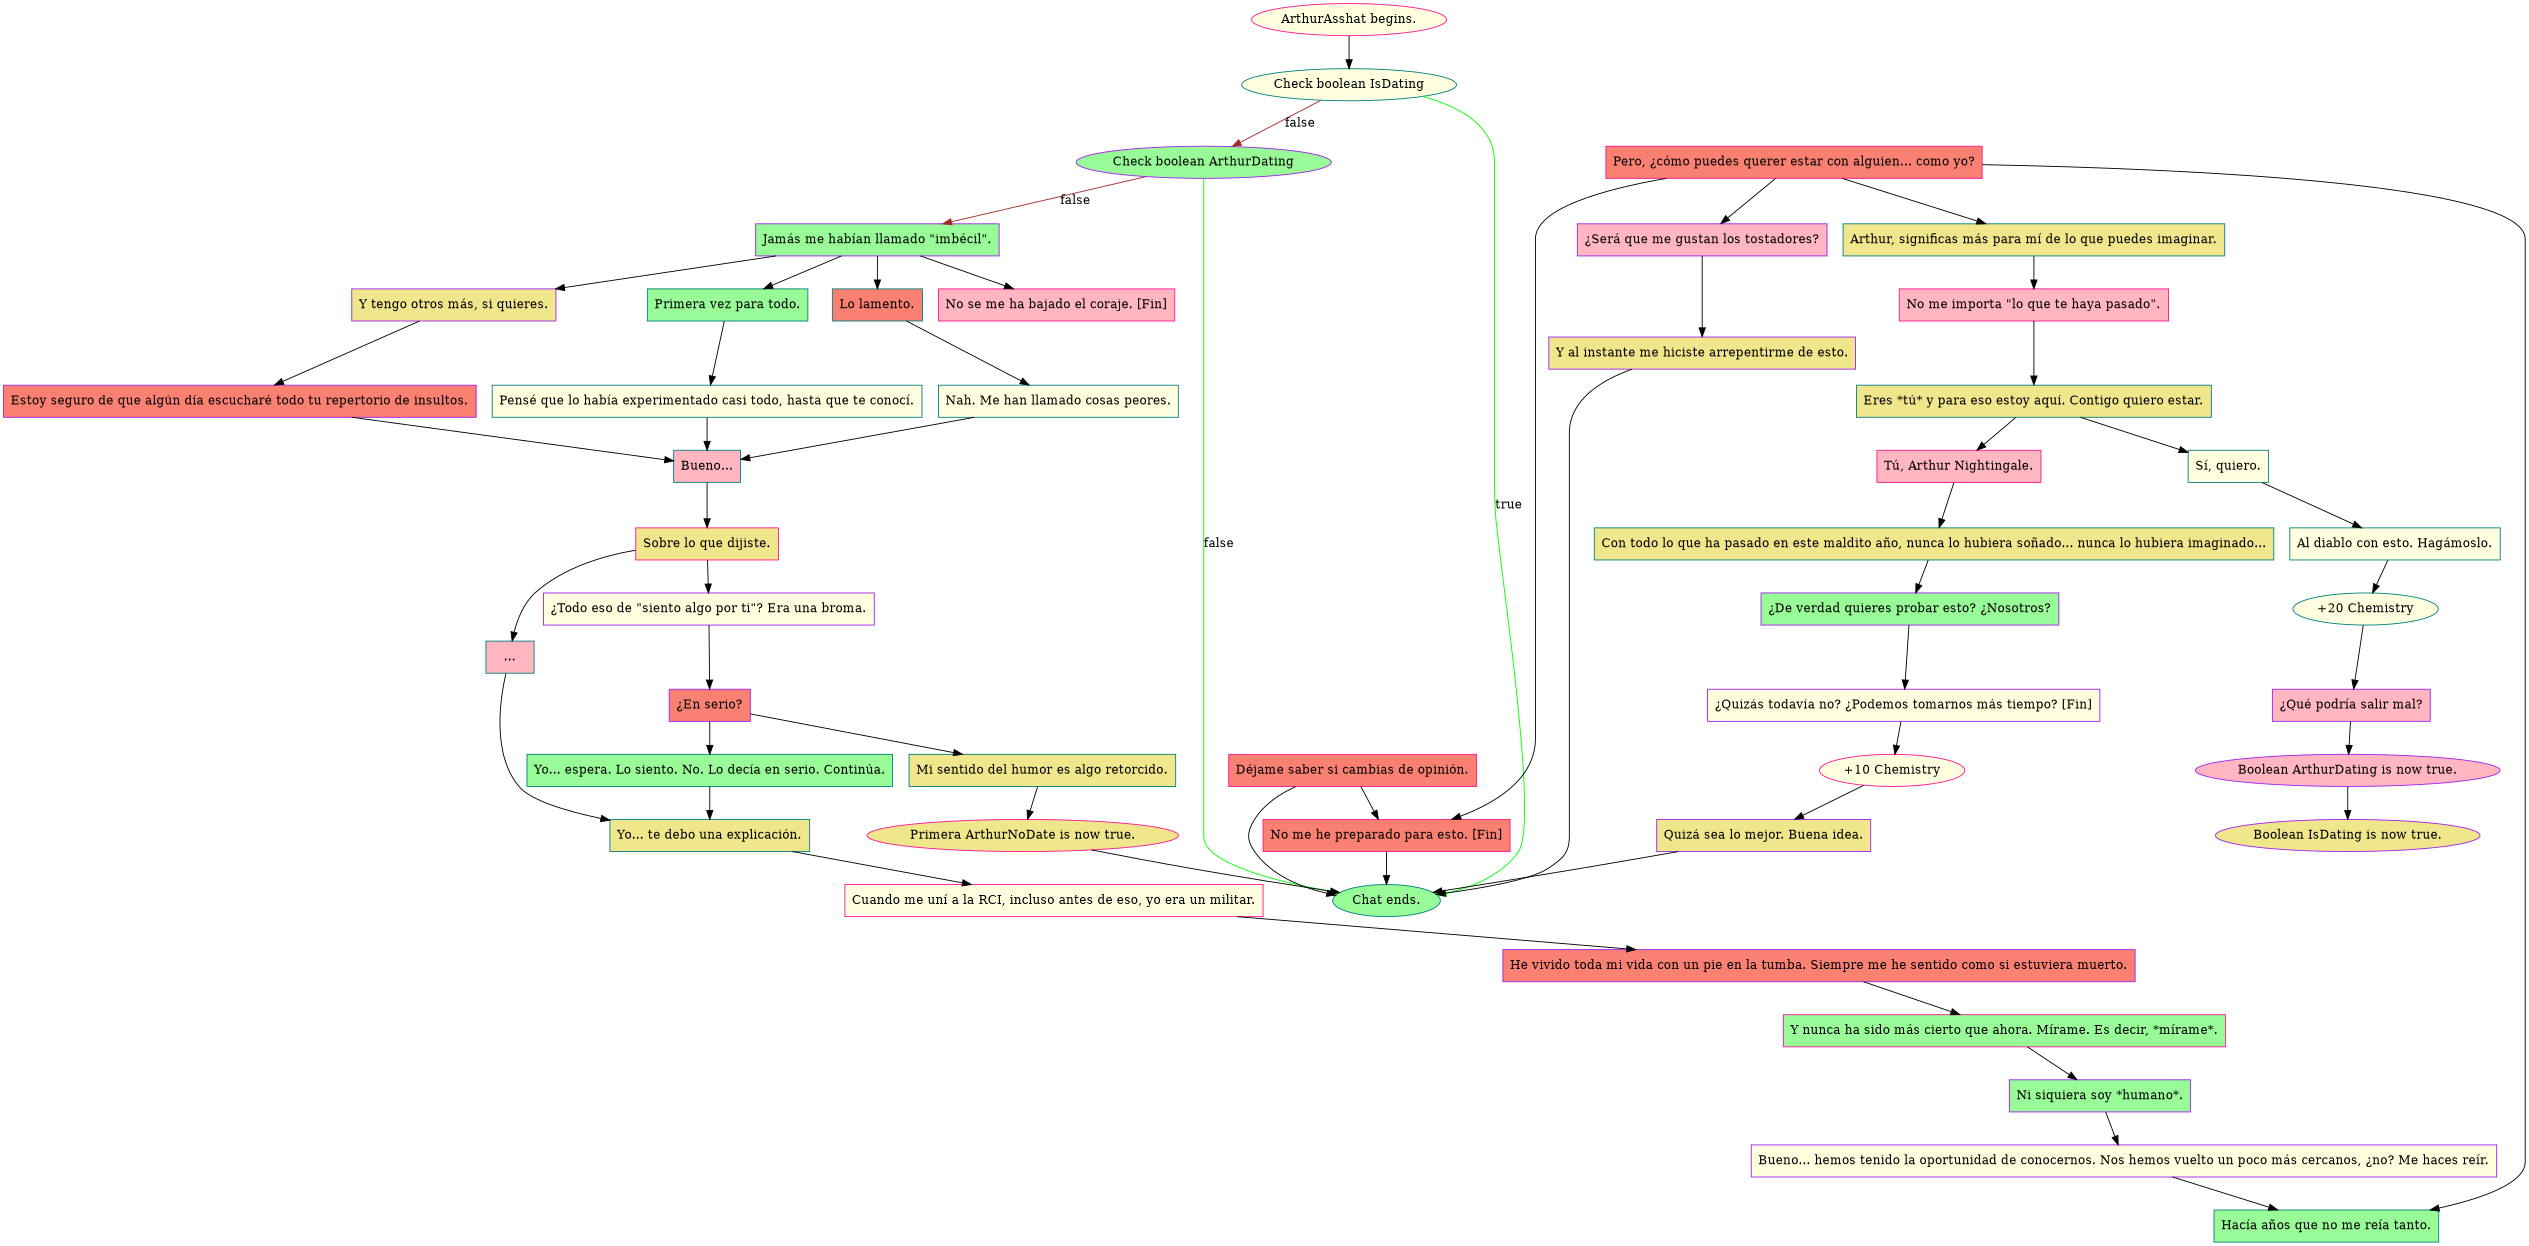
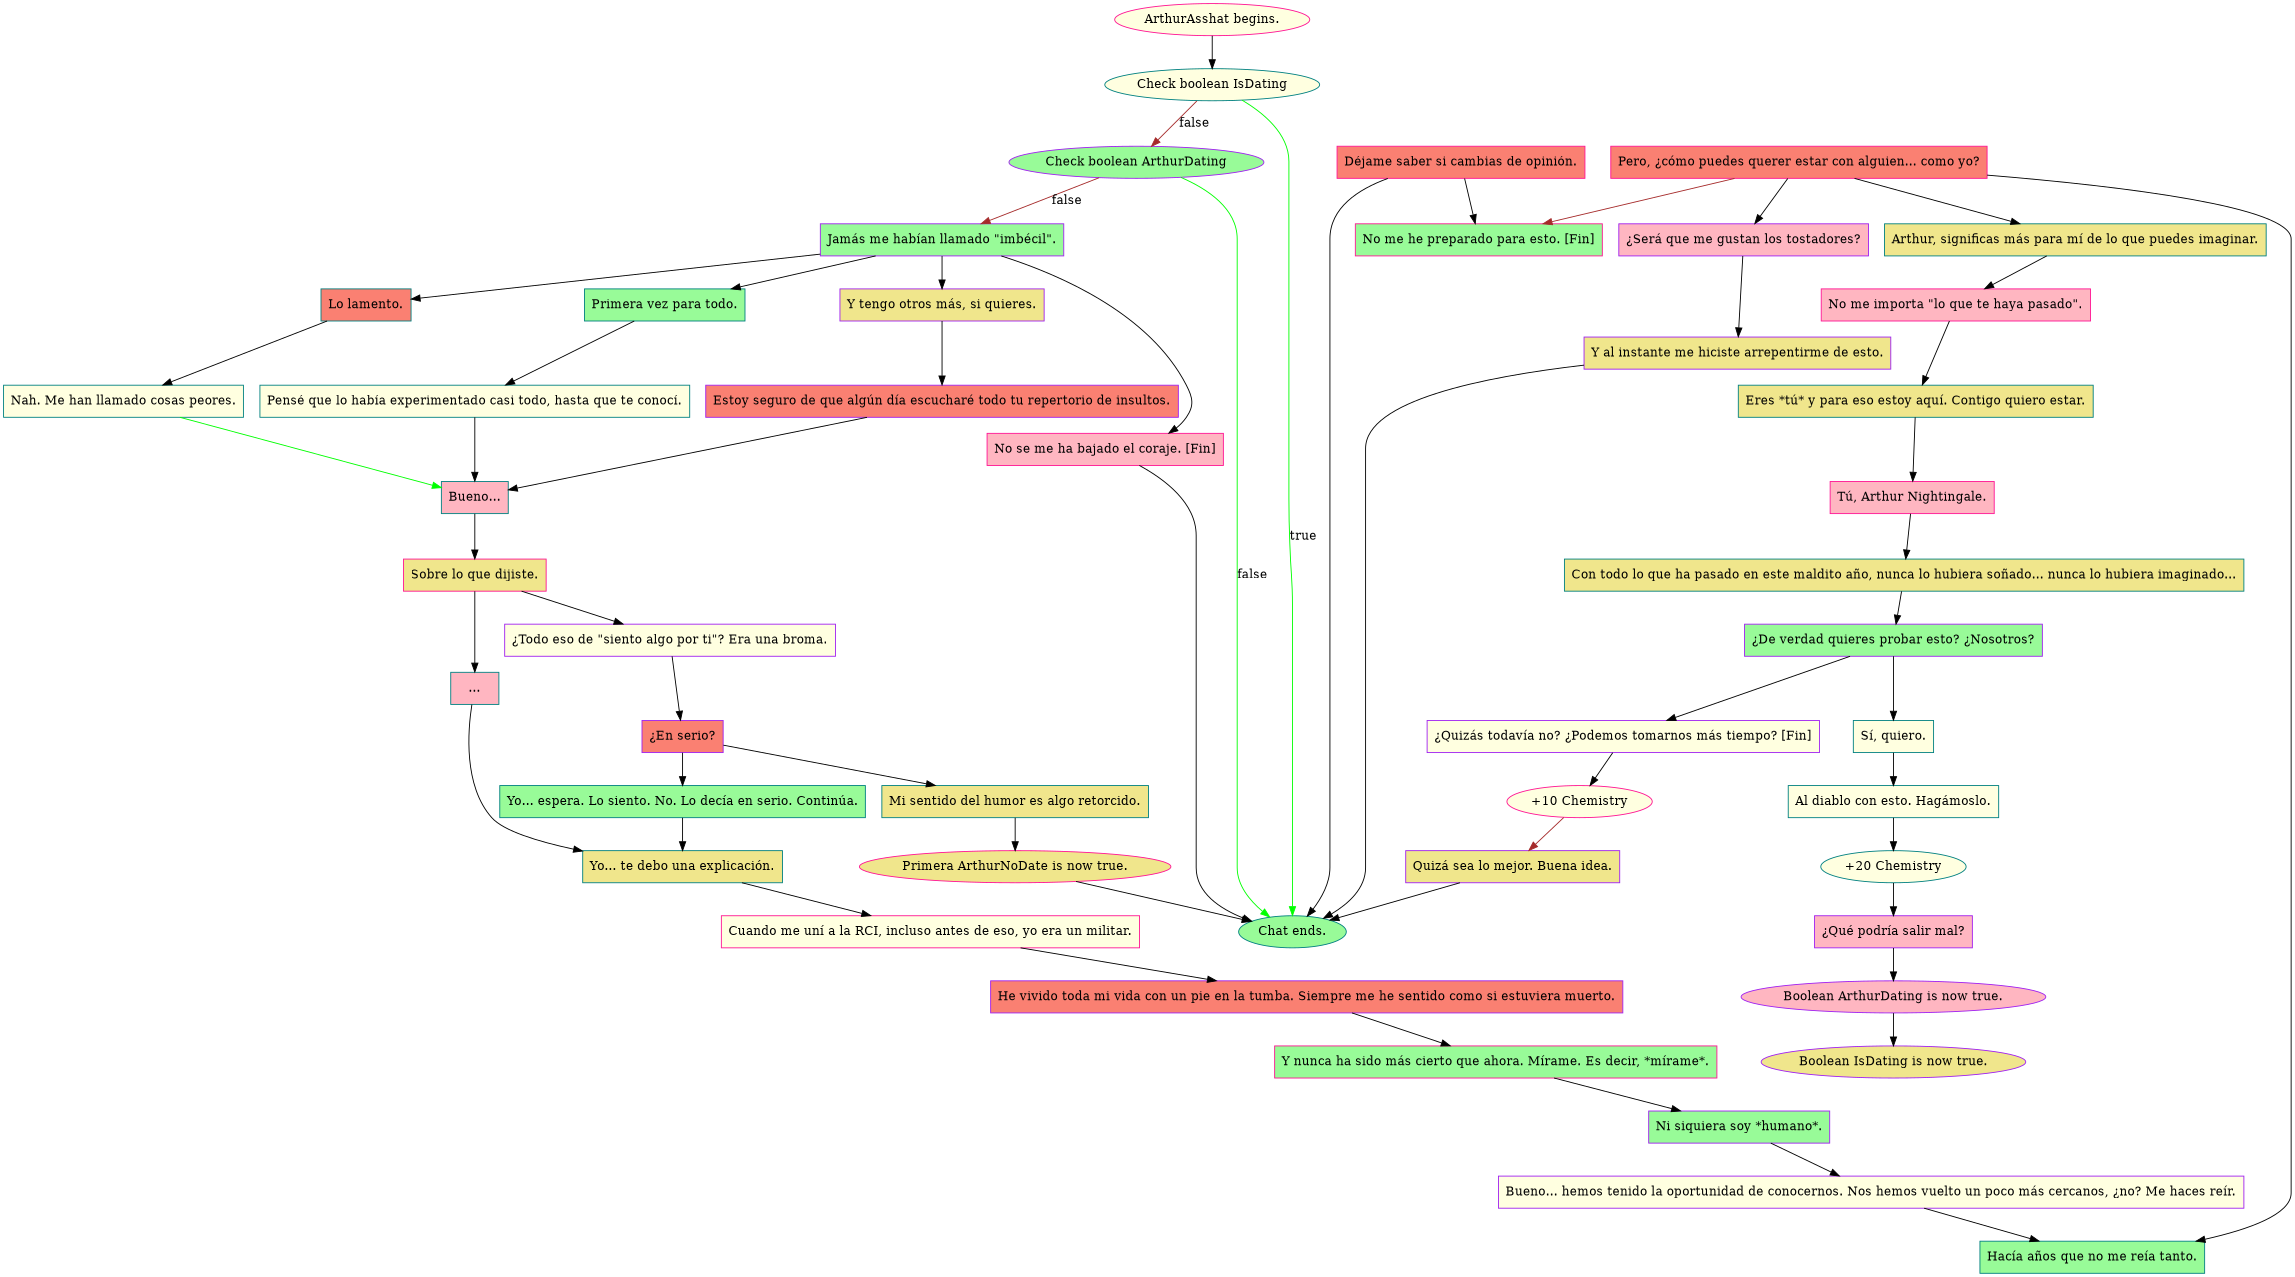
edge "Eres *tú* y para eso estoy aquí. Contigo quiero estar." -> "Sí, quiero.": now "¿De verdad quieres probar esto? ¿Nosotros?" -> "Sí, quiero."
edge "Nah. Me han llamado cosas peores." -> "Bueno...": color black -> green
edge "Pero, ¿cómo puedes querer estar con alguien... como yo?" -> "No me he preparado para esto. [Fin]": color black -> brown
edge "+10 Chemistry" -> "Quizá sea lo mejor. Buena idea.": color black -> brown
node "No me he preparado para esto. [Fin]": fillcolor salmon -> palegreen
edge "No me he preparado para esto. [Fin]" -> "Chat ends.": now "No se me ha bajado el coraje. [Fin]" -> "Chat ends."
